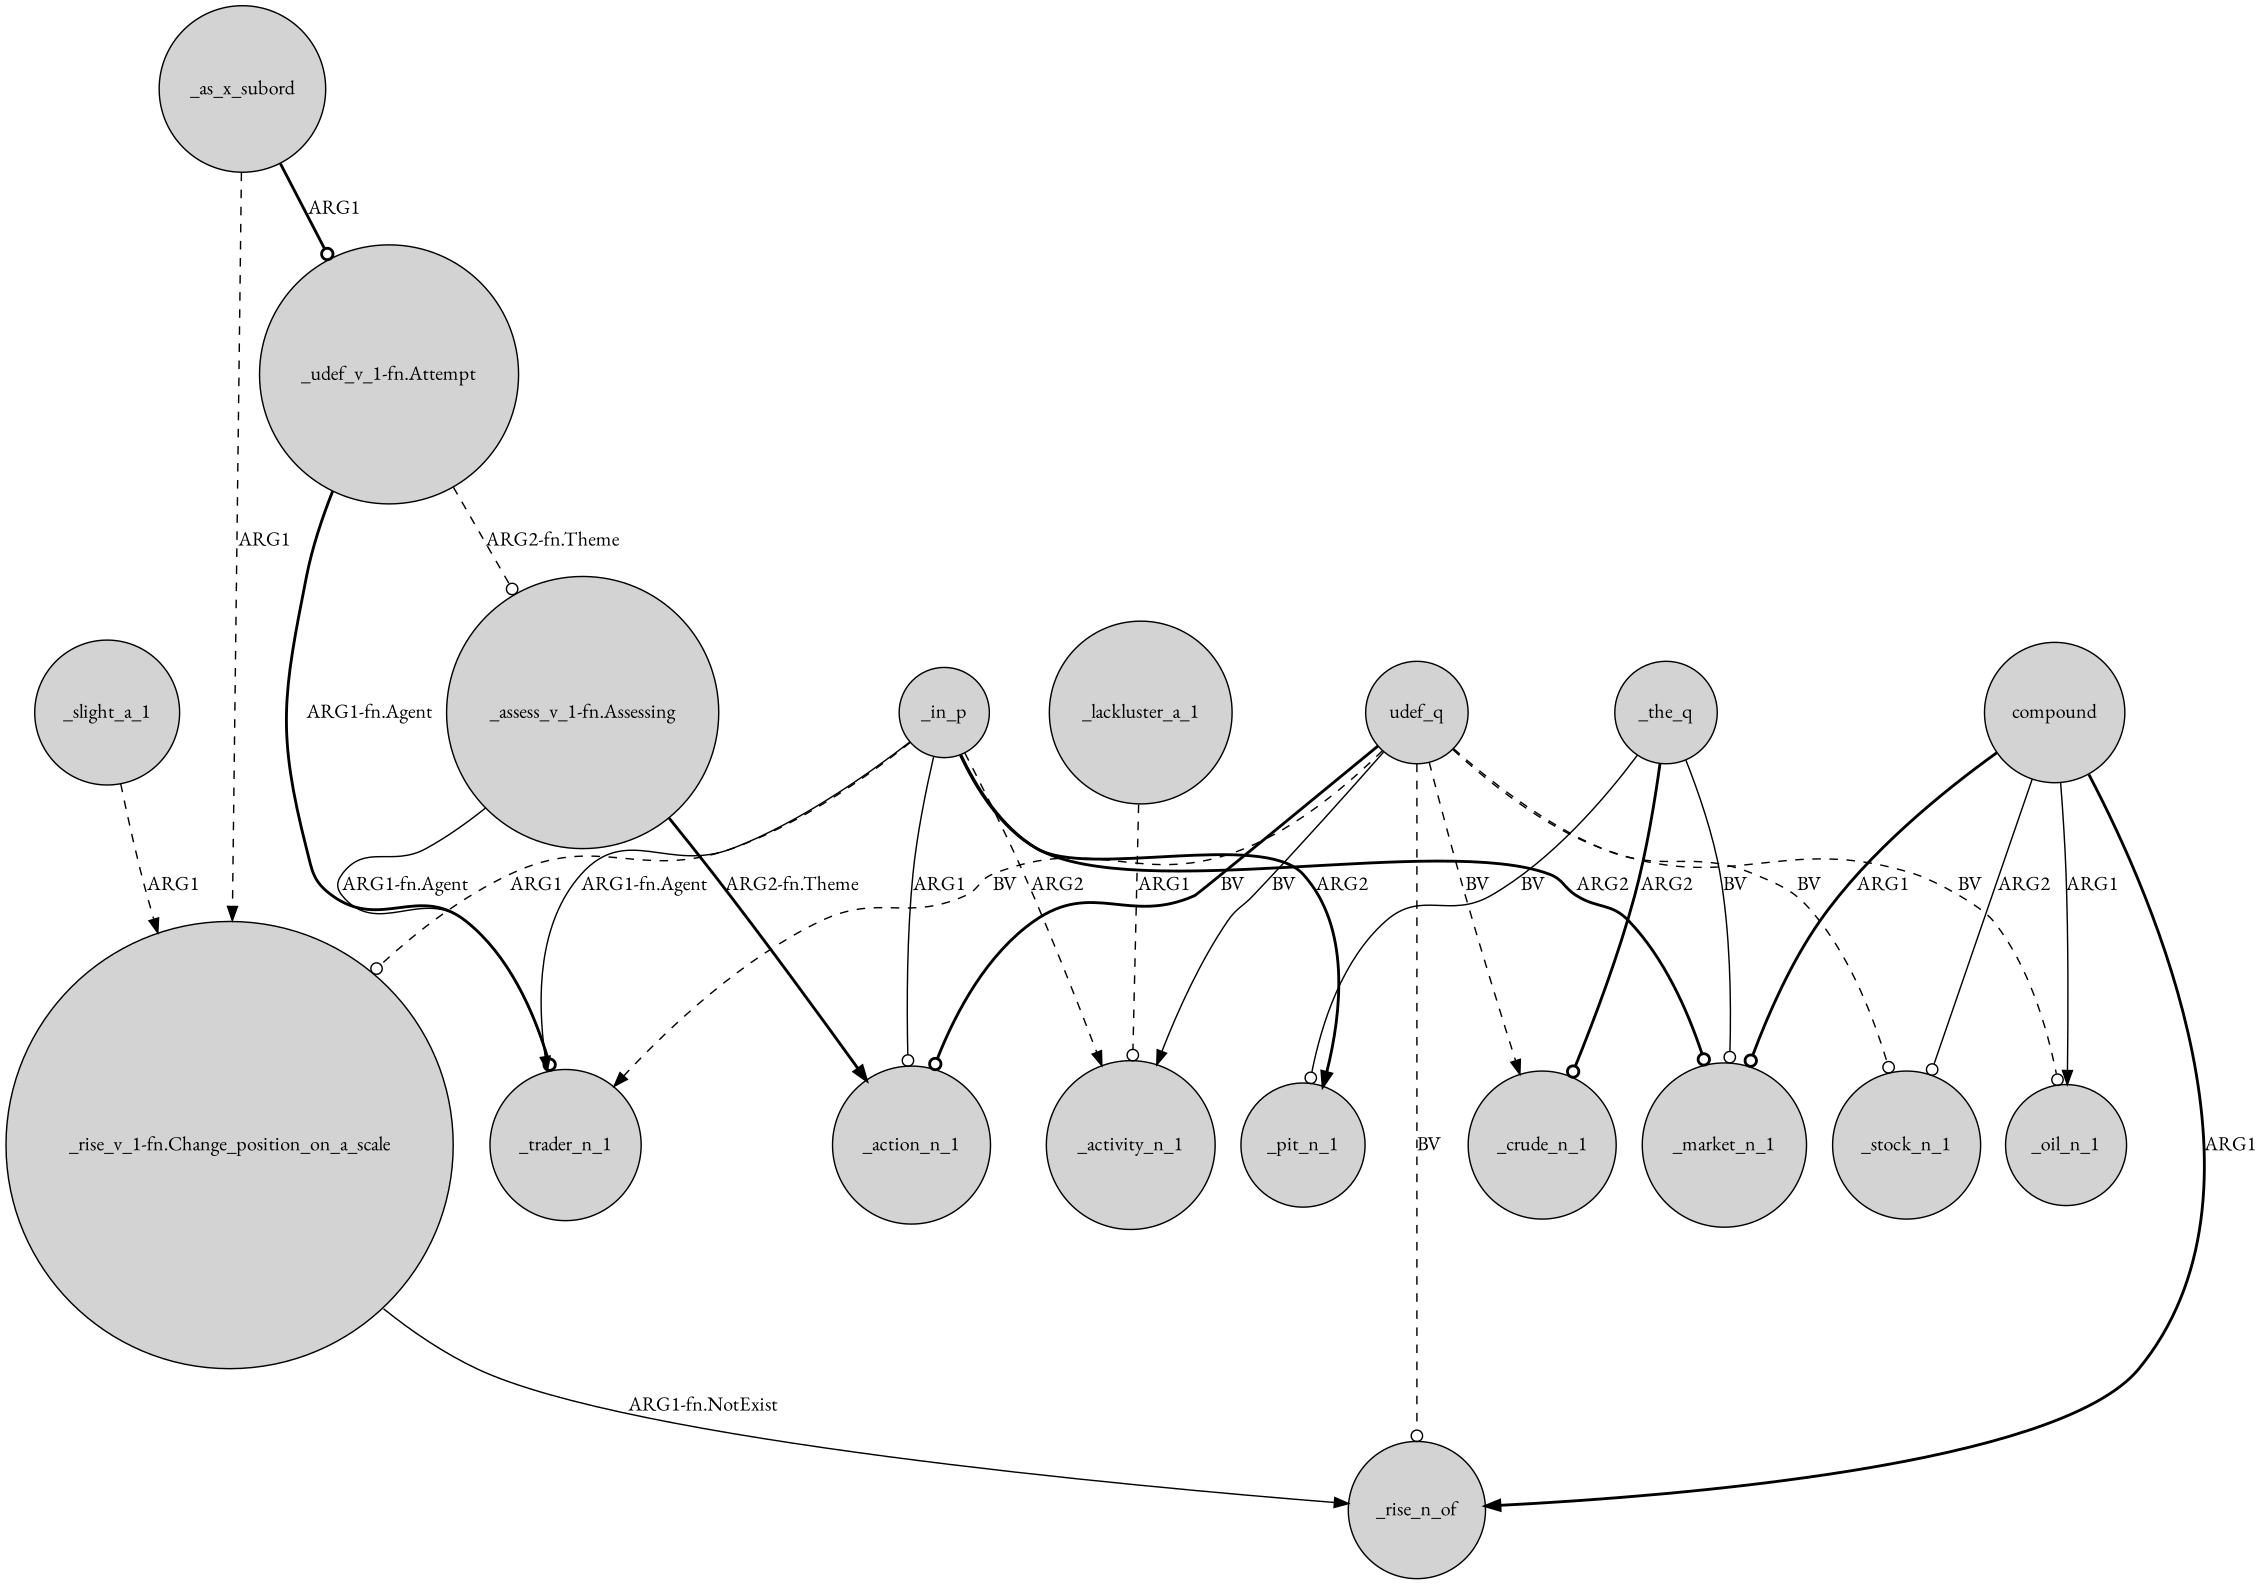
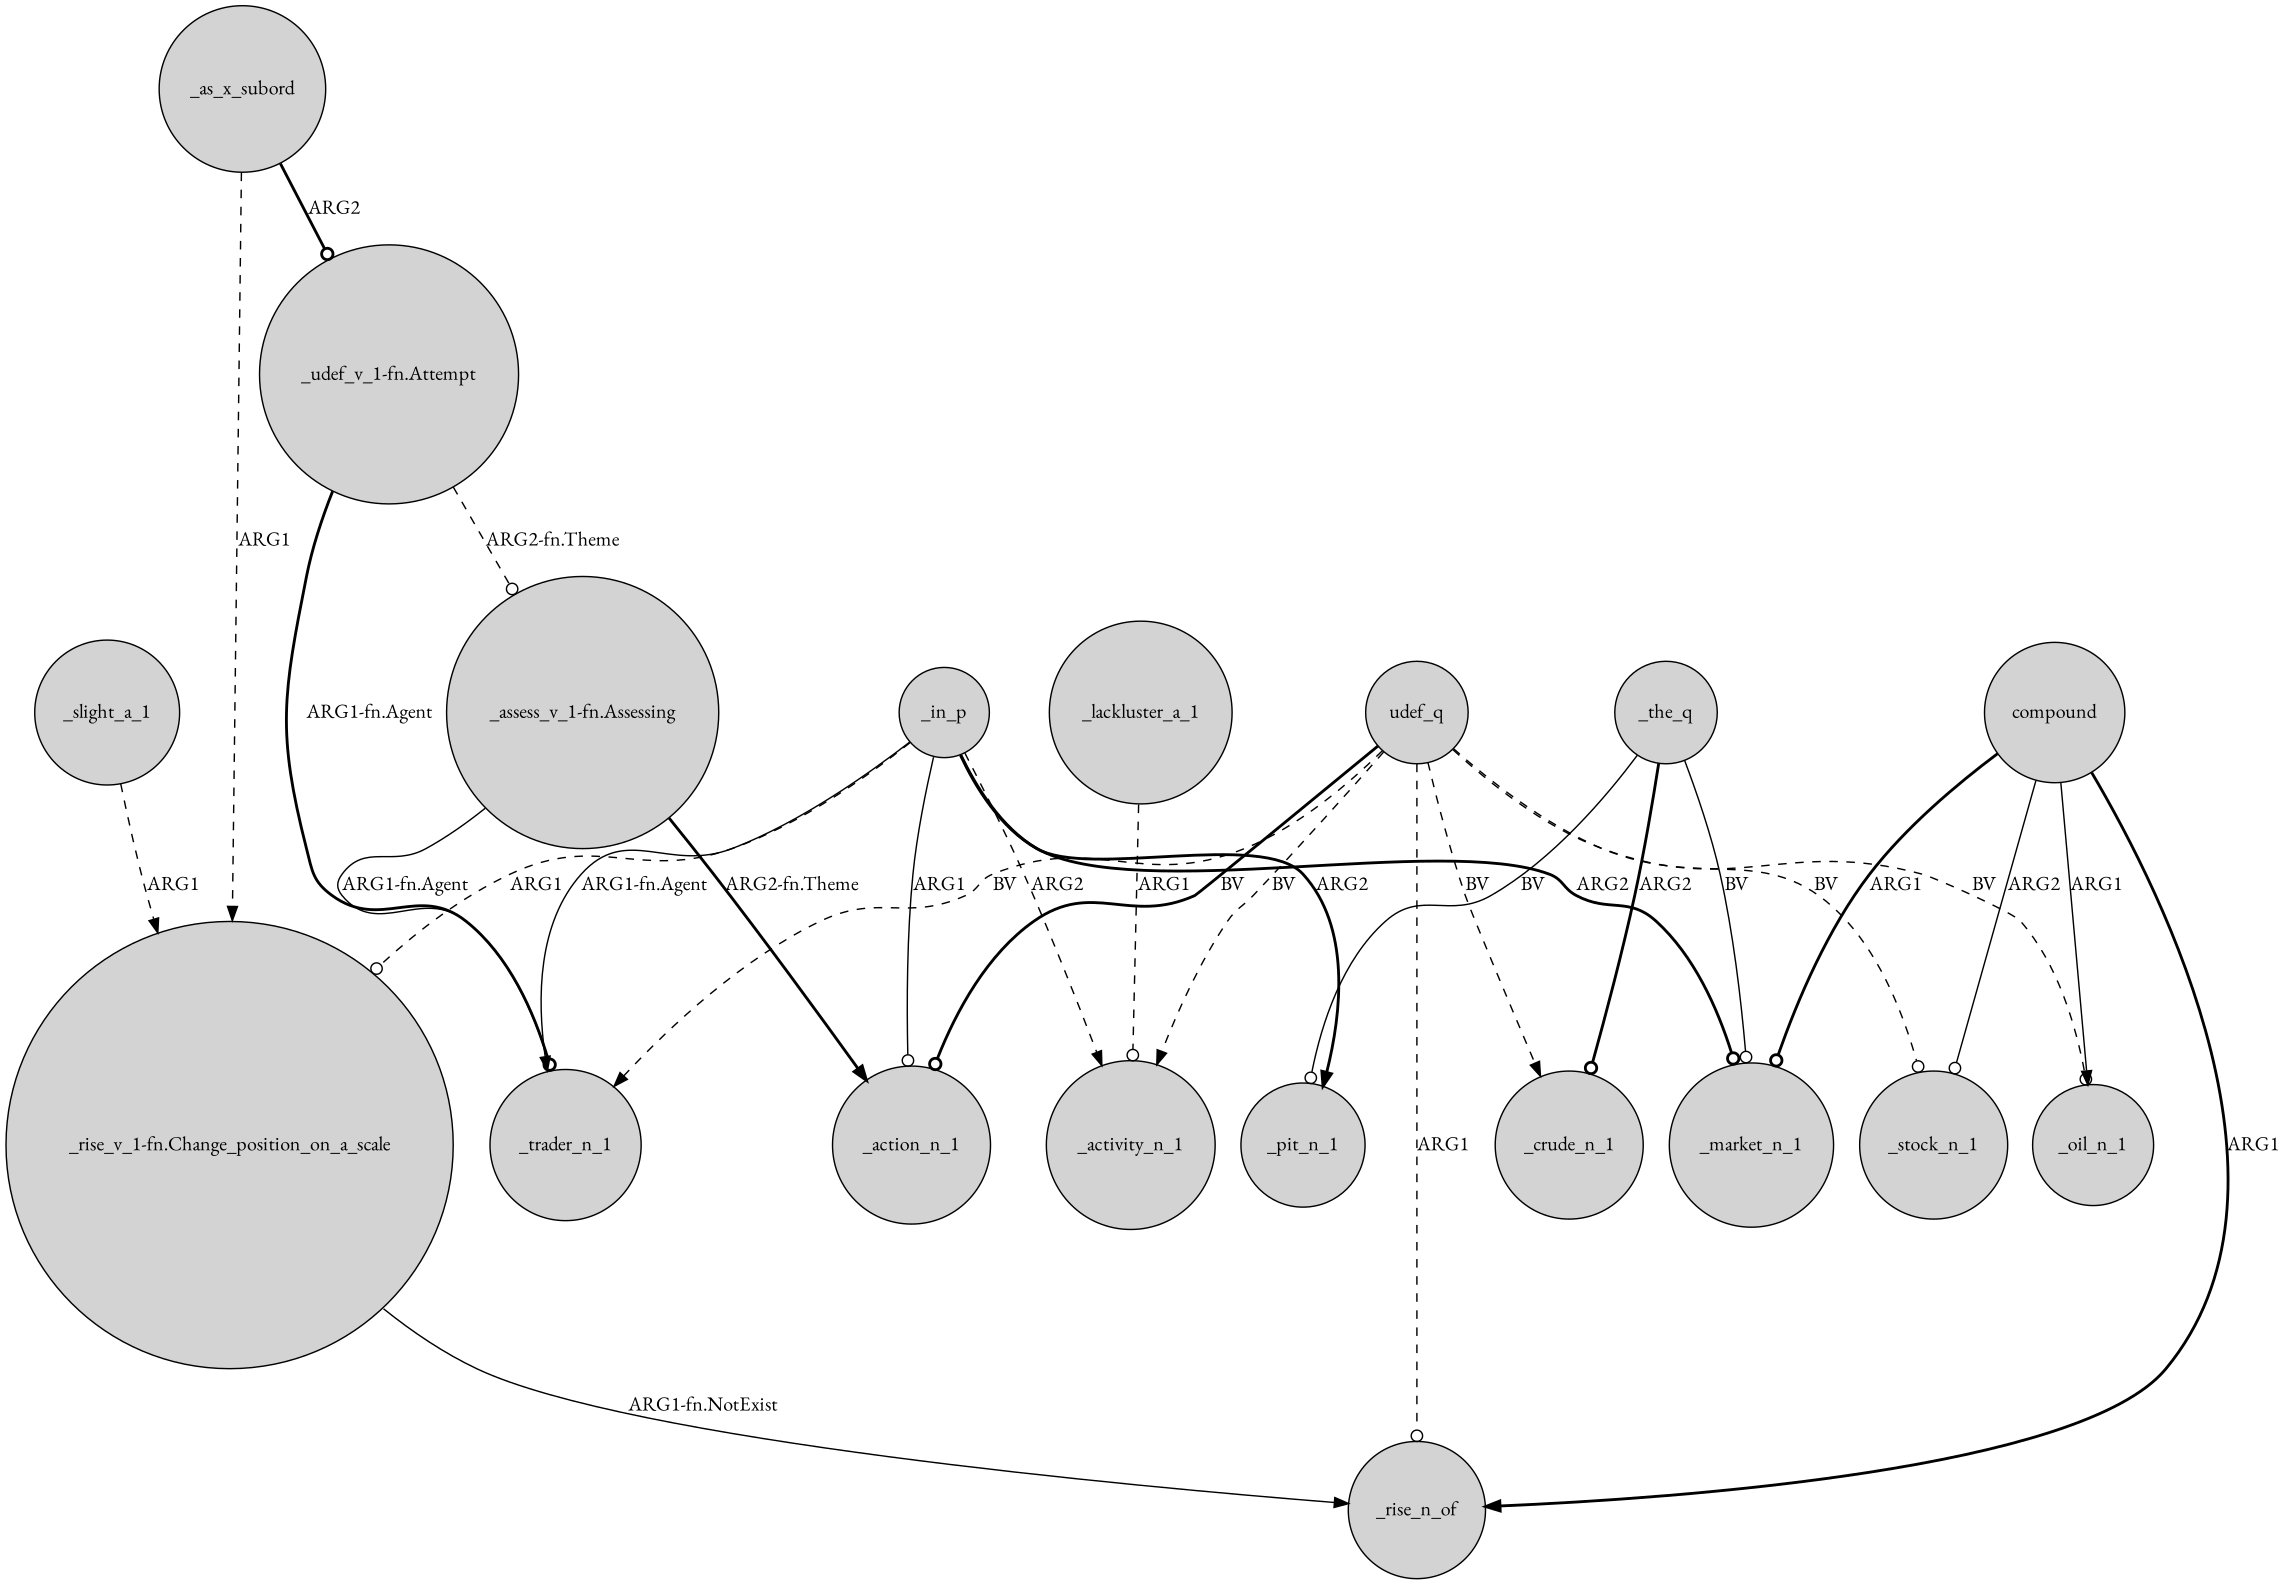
edge "_as_x_subord" -> "_udef_v_1-fn.Attempt": label "ARG1" -> "ARG2"
edge "udef_q" -> "_activity_n_1": style solid -> dashed
edge "udef_q" -> "_rise_n_of": label "BV" -> "ARG1"
